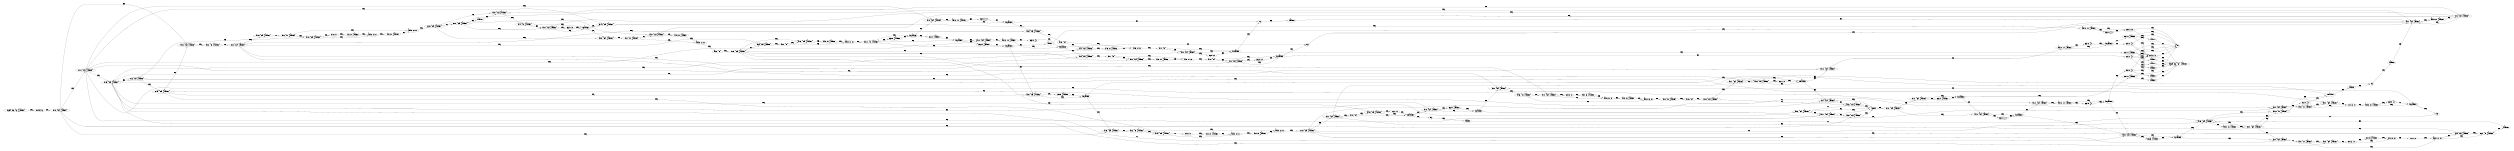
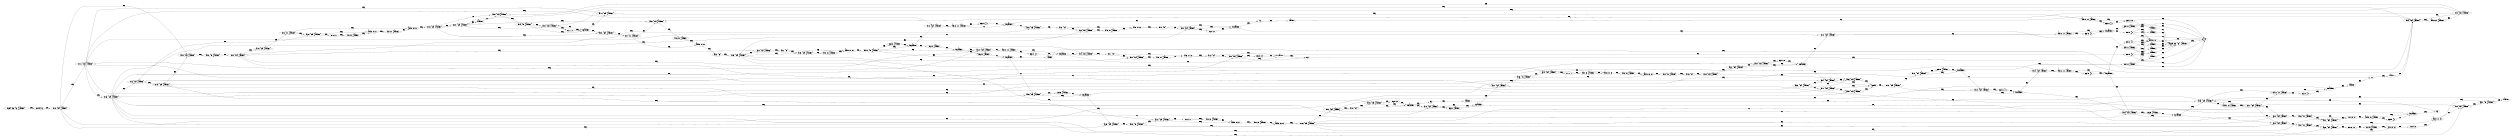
edge "ldp x29 , x30 , [ sp ] , # address" -> "ret": added, label "CFG"
edge "ldr x2 , [ x29 , # address ]" -> "bl symbol": now "ldr x2 , [ x29 , # address ]" -> "ldr x4 , [ x29 , # address ]"
